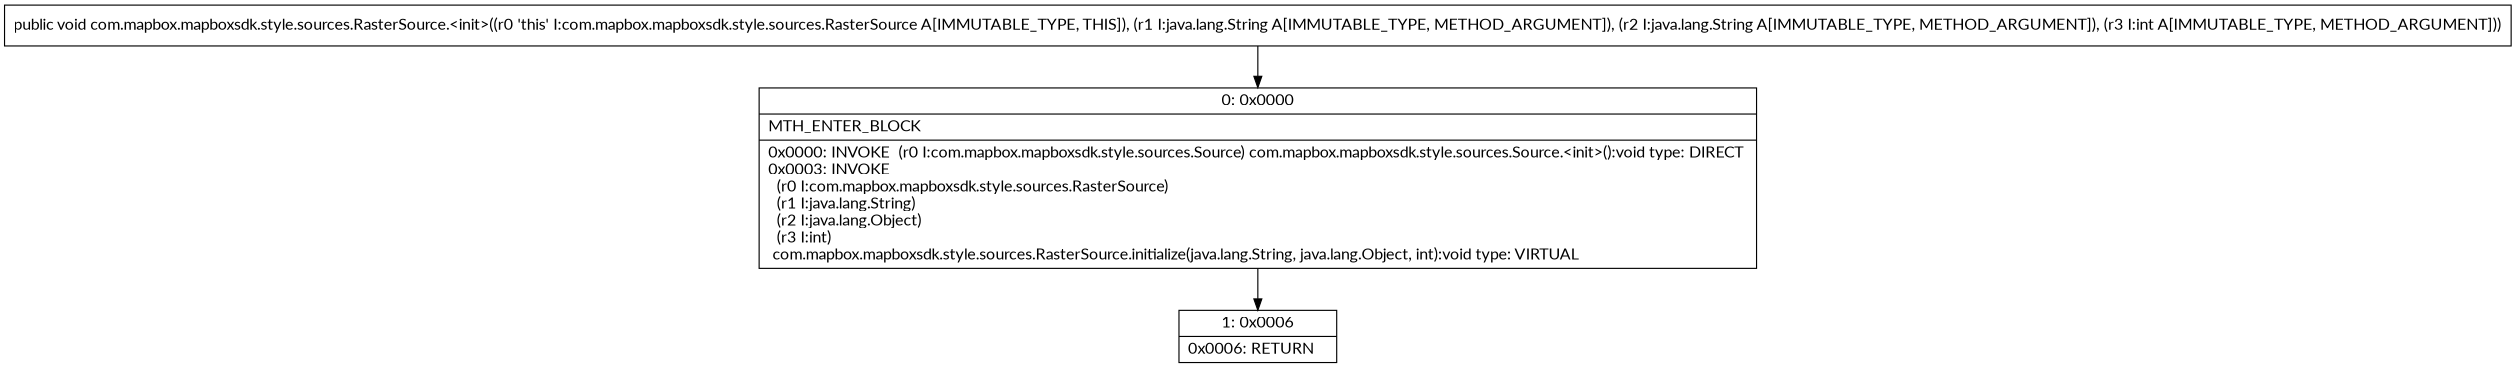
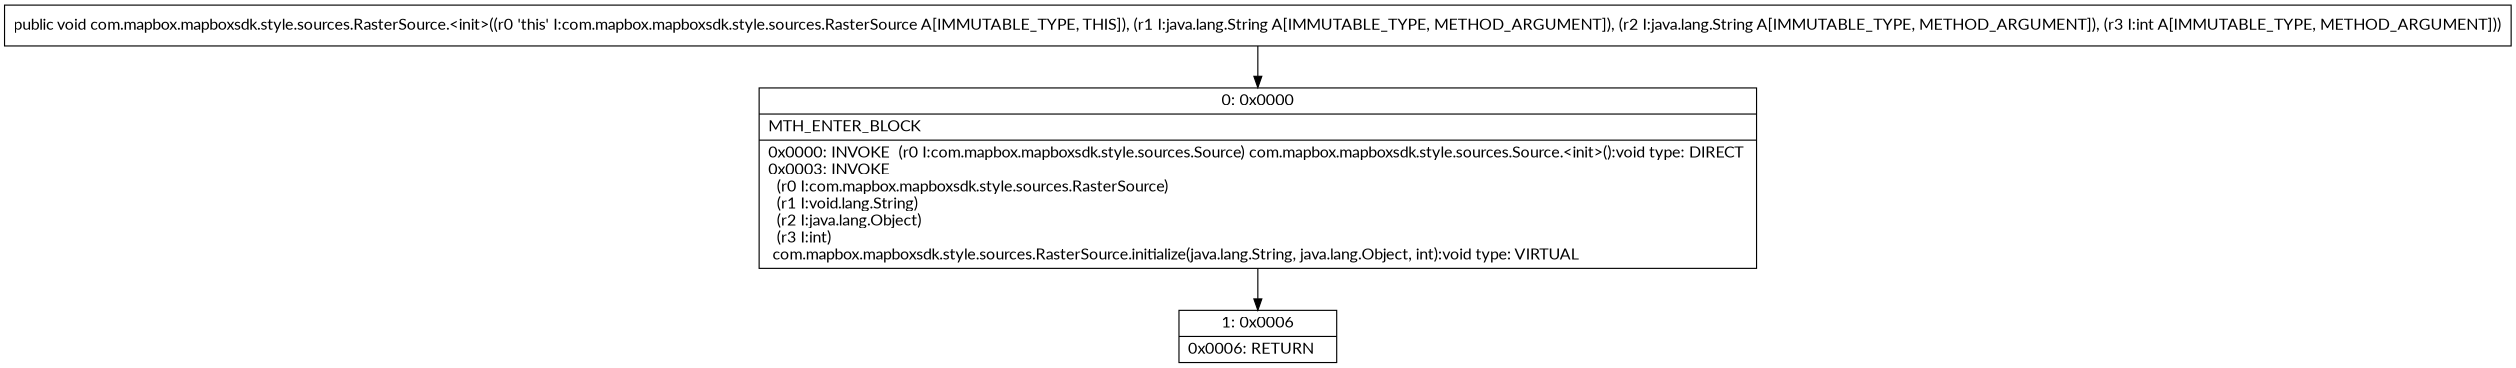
node "0: 0x0000": text "(r1 I:java.lang.String)" -> "(r1 I:void.lang.String)"
